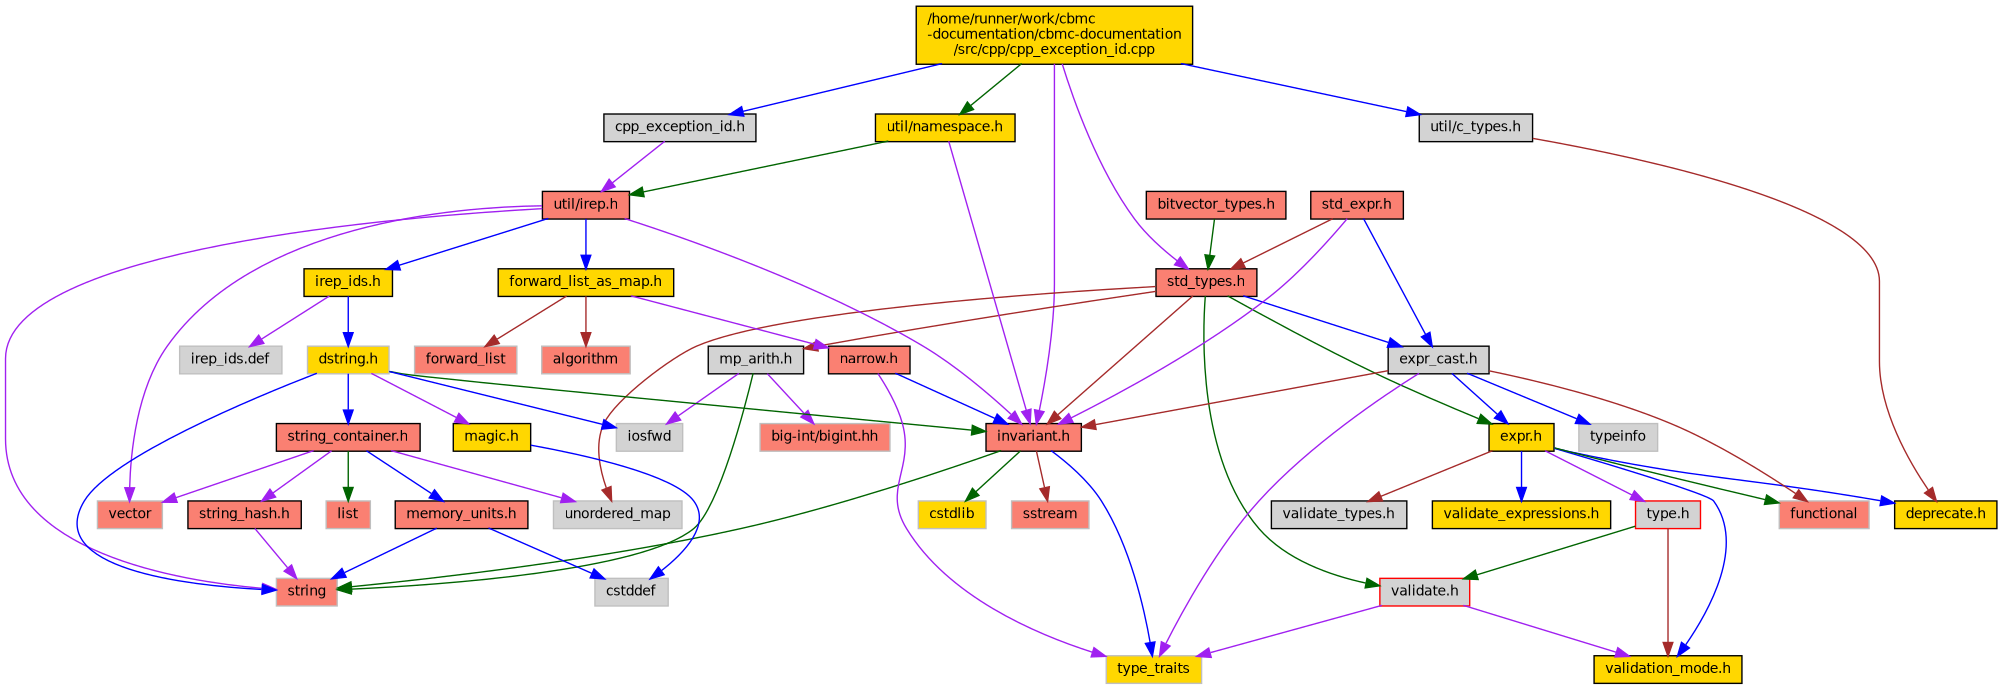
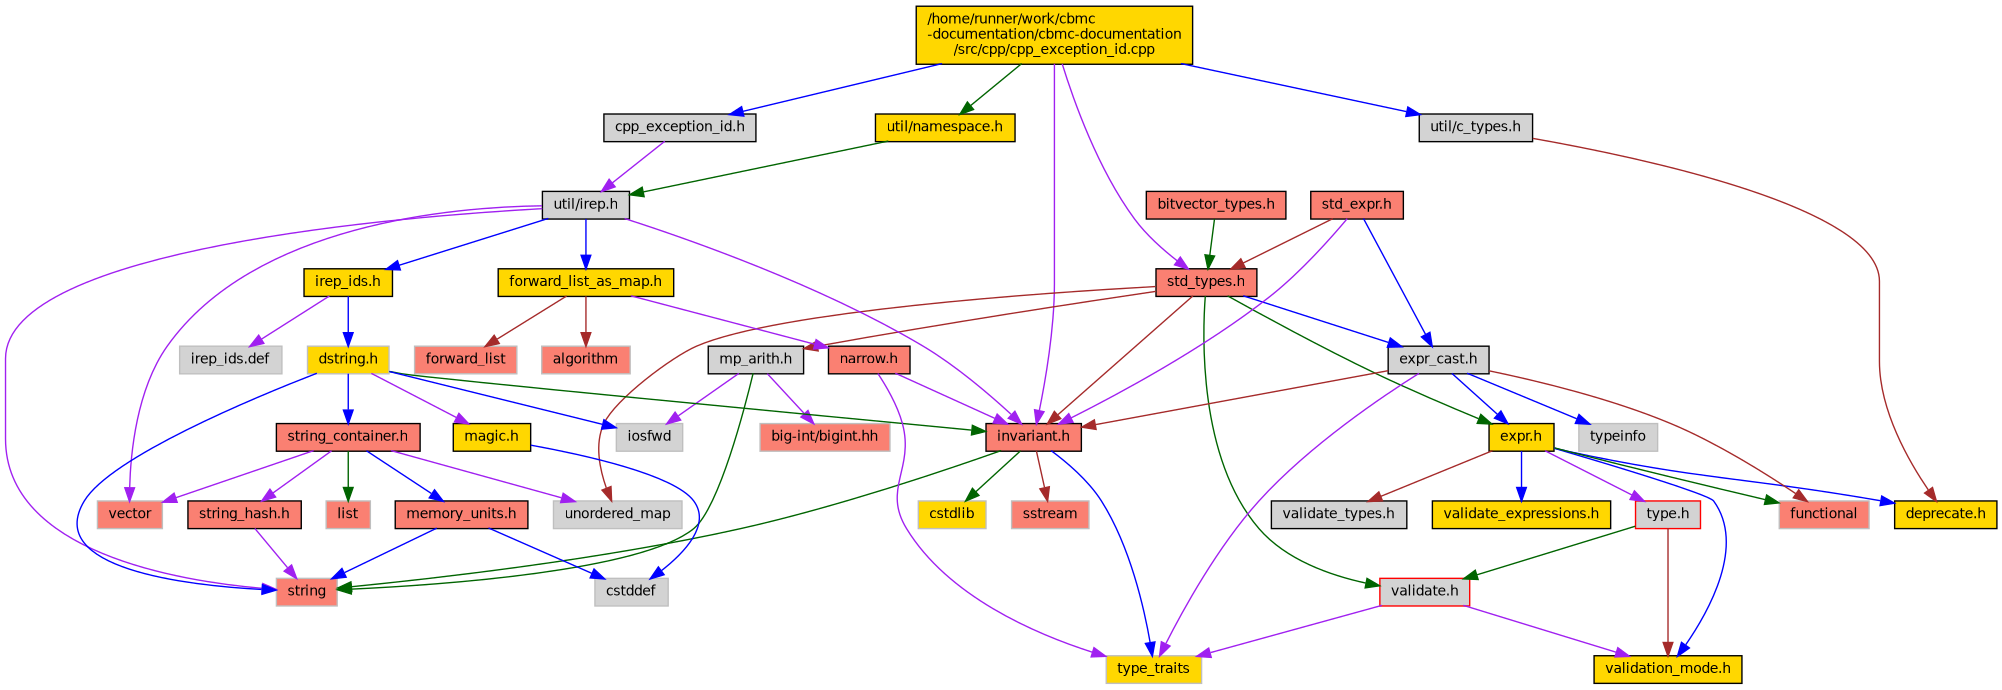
node "util/irep.h": fillcolor salmon -> lightgrey
edge "util/namespace.h" -> "invariant.h": removed
edge "narrow.h" -> "invariant.h": color blue -> purple
